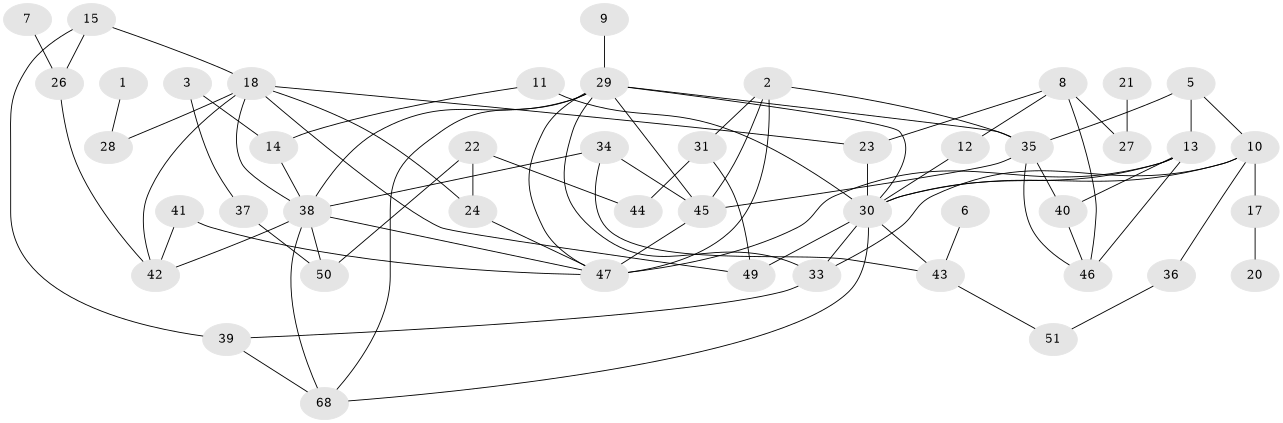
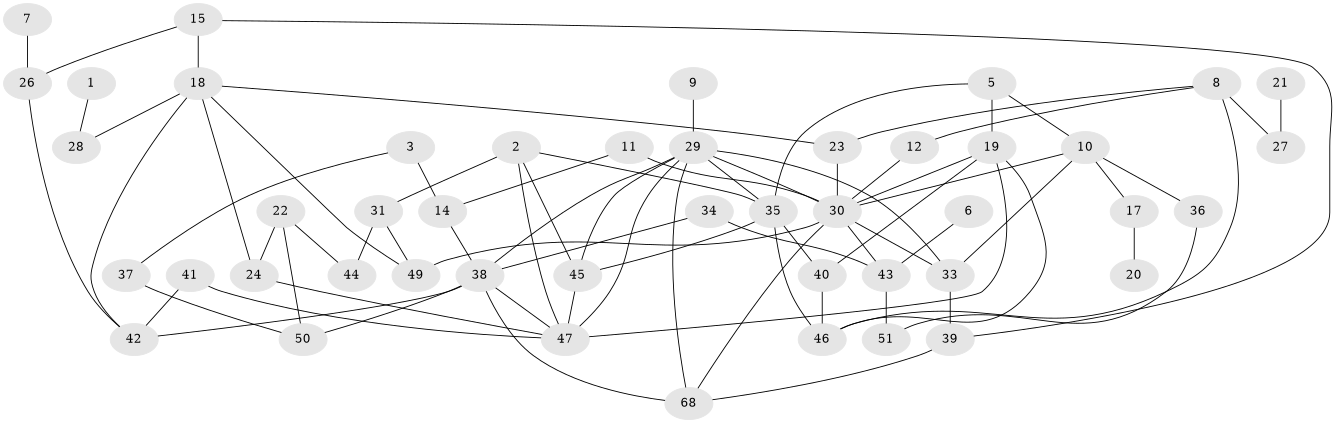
node "13": label "13" -> "19"
edge "18" -- "38": removed
edge "34" -- "45": removed
